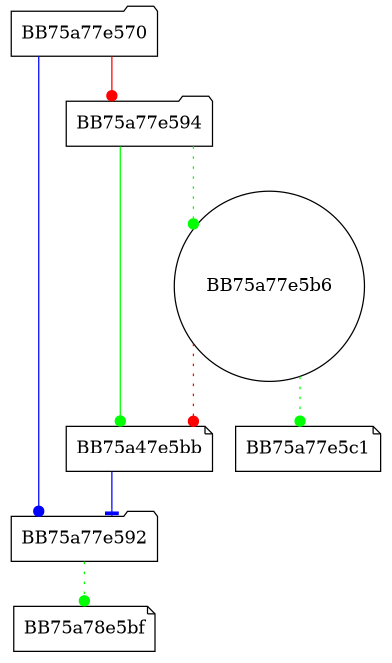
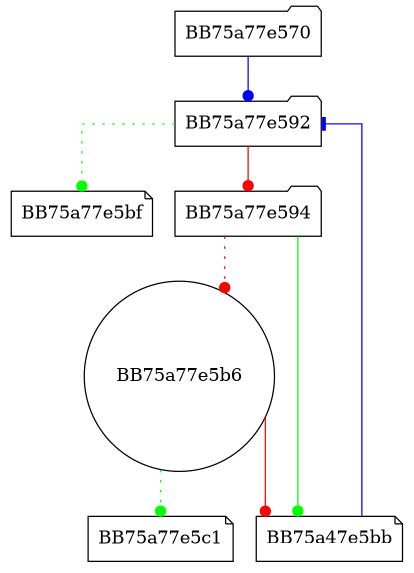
edge "BB75a77e570" -> "BB75a77e594": now "BB75a77e592" -> "BB75a77e594"
edge "BB75a77e594" -> "BB75a77e5b6": color green -> red
edge "BB75a77e5b6" -> "BB75a47e5bb": style dotted -> solid
node "BB75a78e5bf": label "BB75a78e5bf" -> "BB75a77e5bf"
